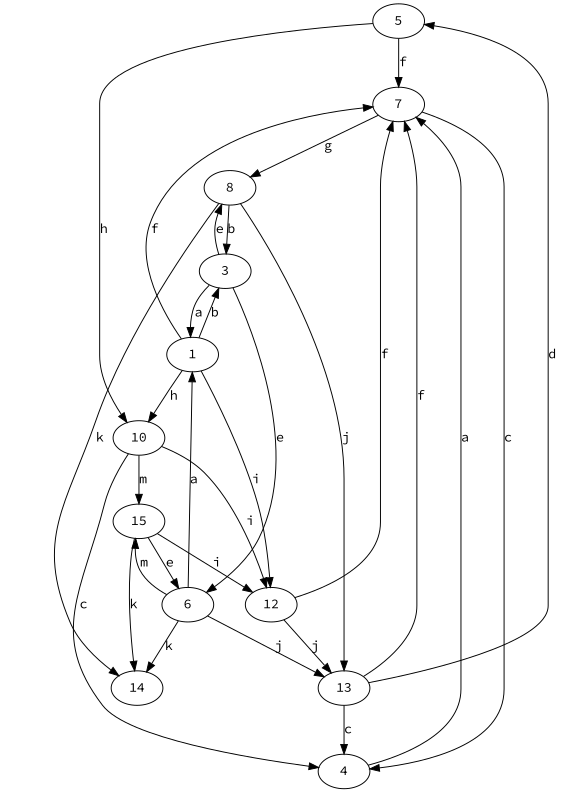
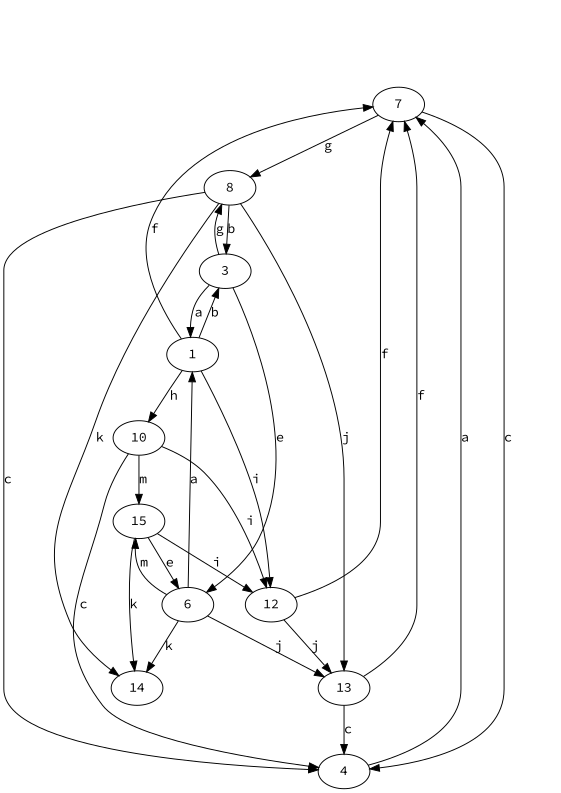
node "5": removed
edge "3" -> "8": label "e" -> "g"
edge "8" -> "4": added, label "c"
